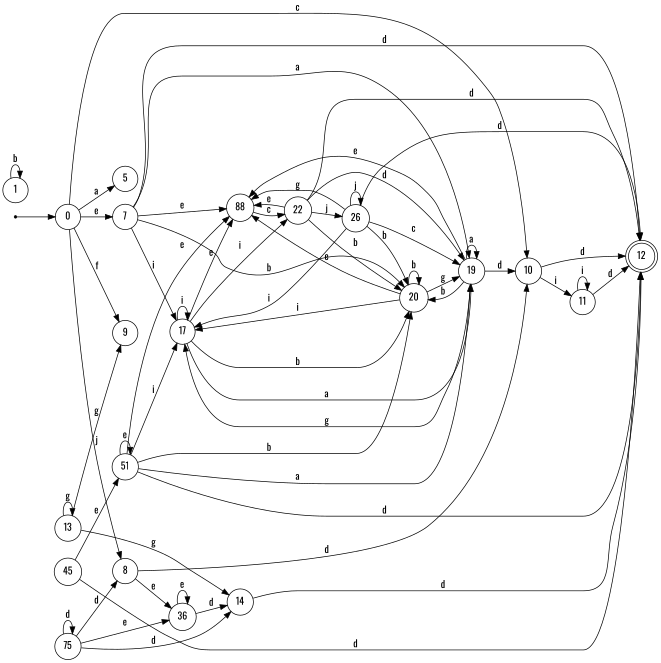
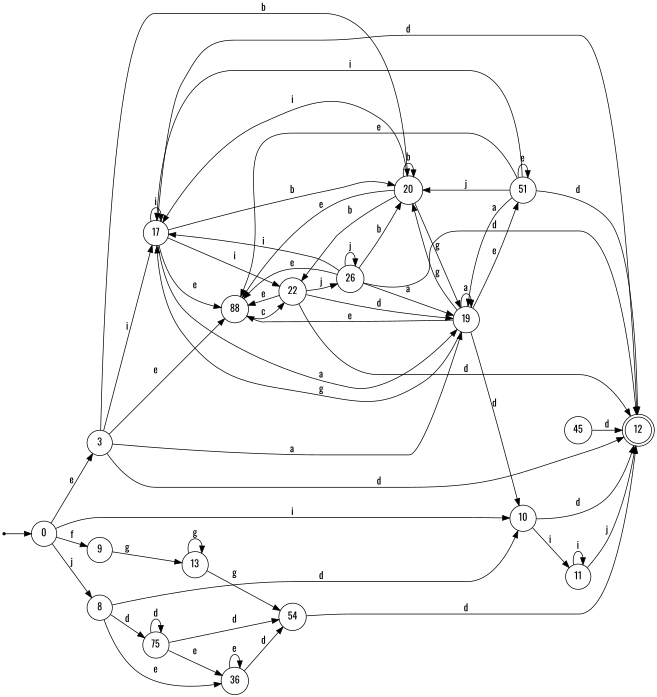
edge "0" -> "10": label "c" -> "i"
edge "17" -> "12": added, label "d"
node "5": removed
edge "26" -> "88": label "g" -> "e"
node "1": removed
node "7": label "7" -> "3"
edge "26" -> "19": label "c" -> "a"
edge "22" -> "20": reversed
edge "11" -> "12": label "d" -> "j"
edge "19" -> "20": label "b" -> "g"
edge "13" -> "9": reversed
edge "51" -> "20": label "b" -> "j"
edge "45" -> "51": now "19" -> "51"
node "14": label "14" -> "54"
edge "75" -> "8": reversed
